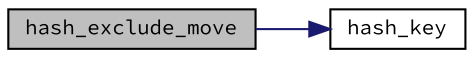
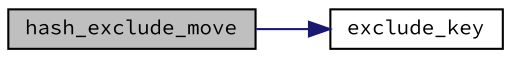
node "hash_key": label "hash_key" -> "exclude_key"
